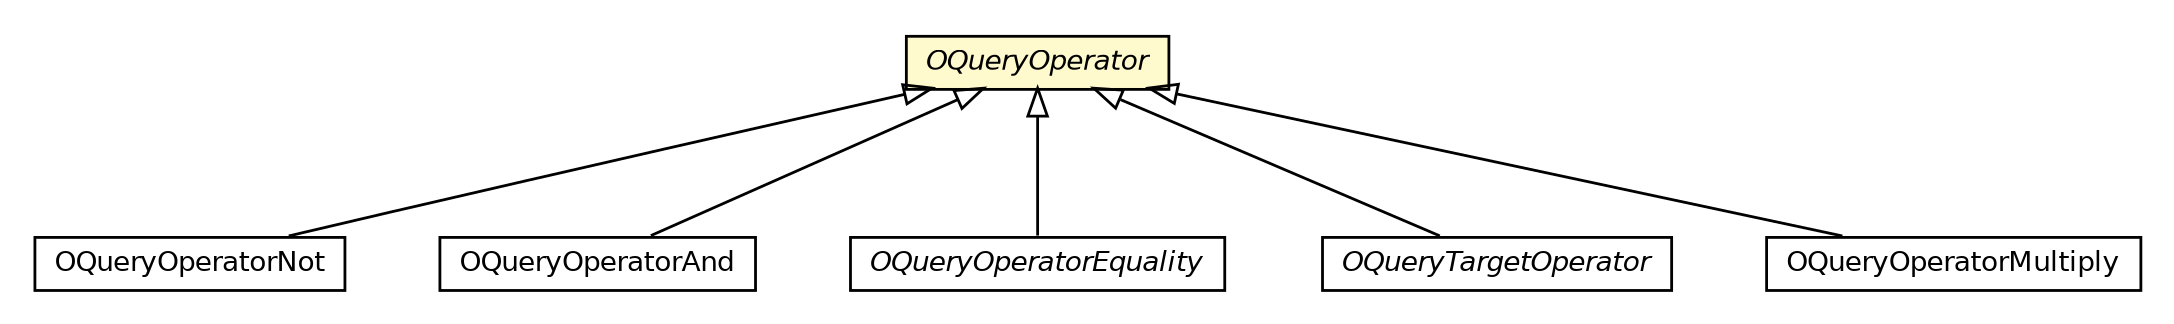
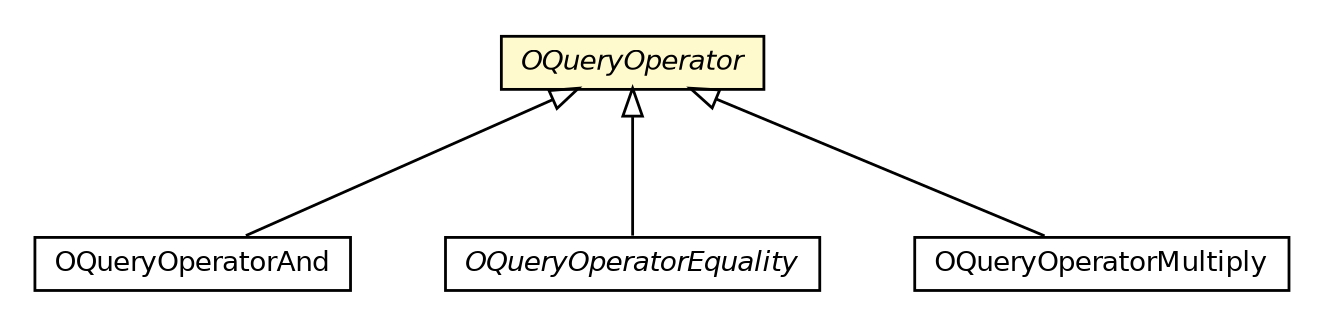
node "OQueryOperatorNot": removed
node "OQueryTargetOperator": removed
